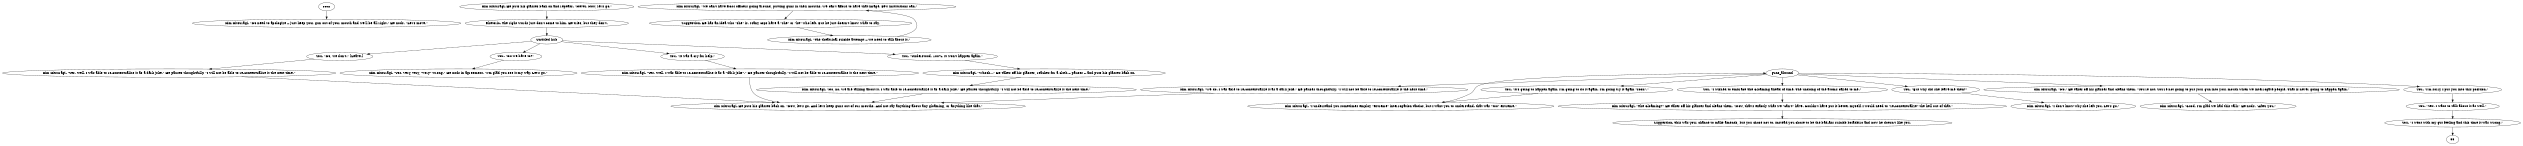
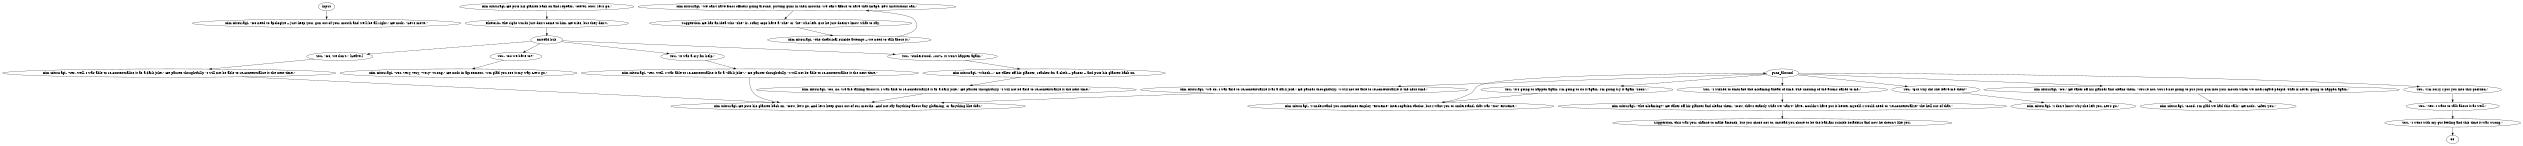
node "soon": label "soon" -> "input"
node "Untitled hub": label "Untitled hub" -> "Instead hub"
